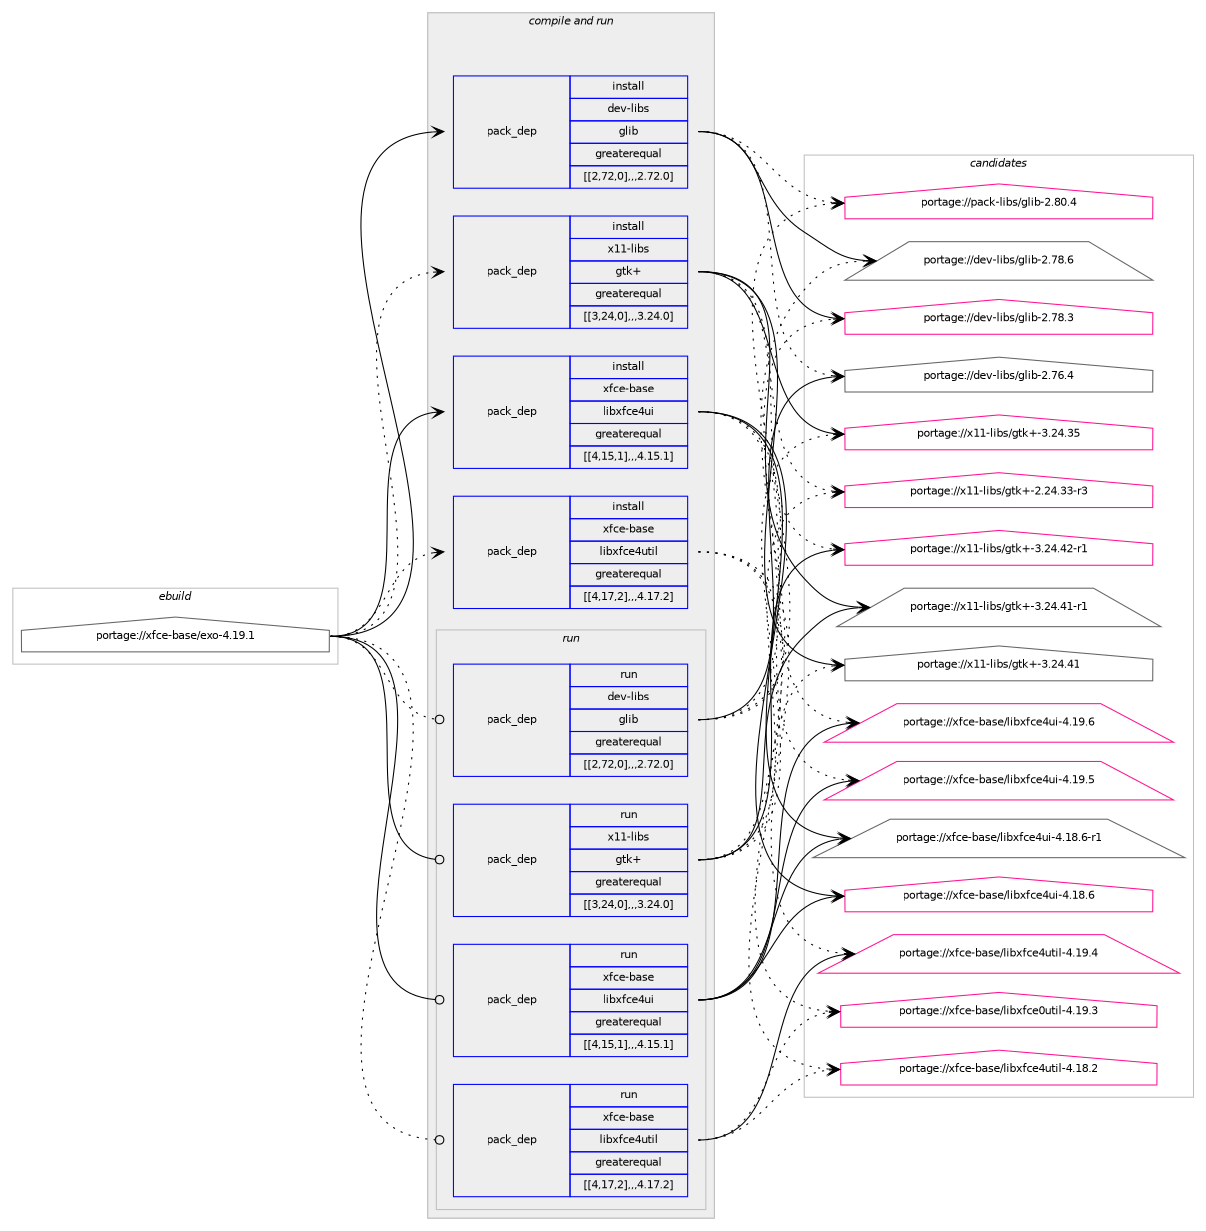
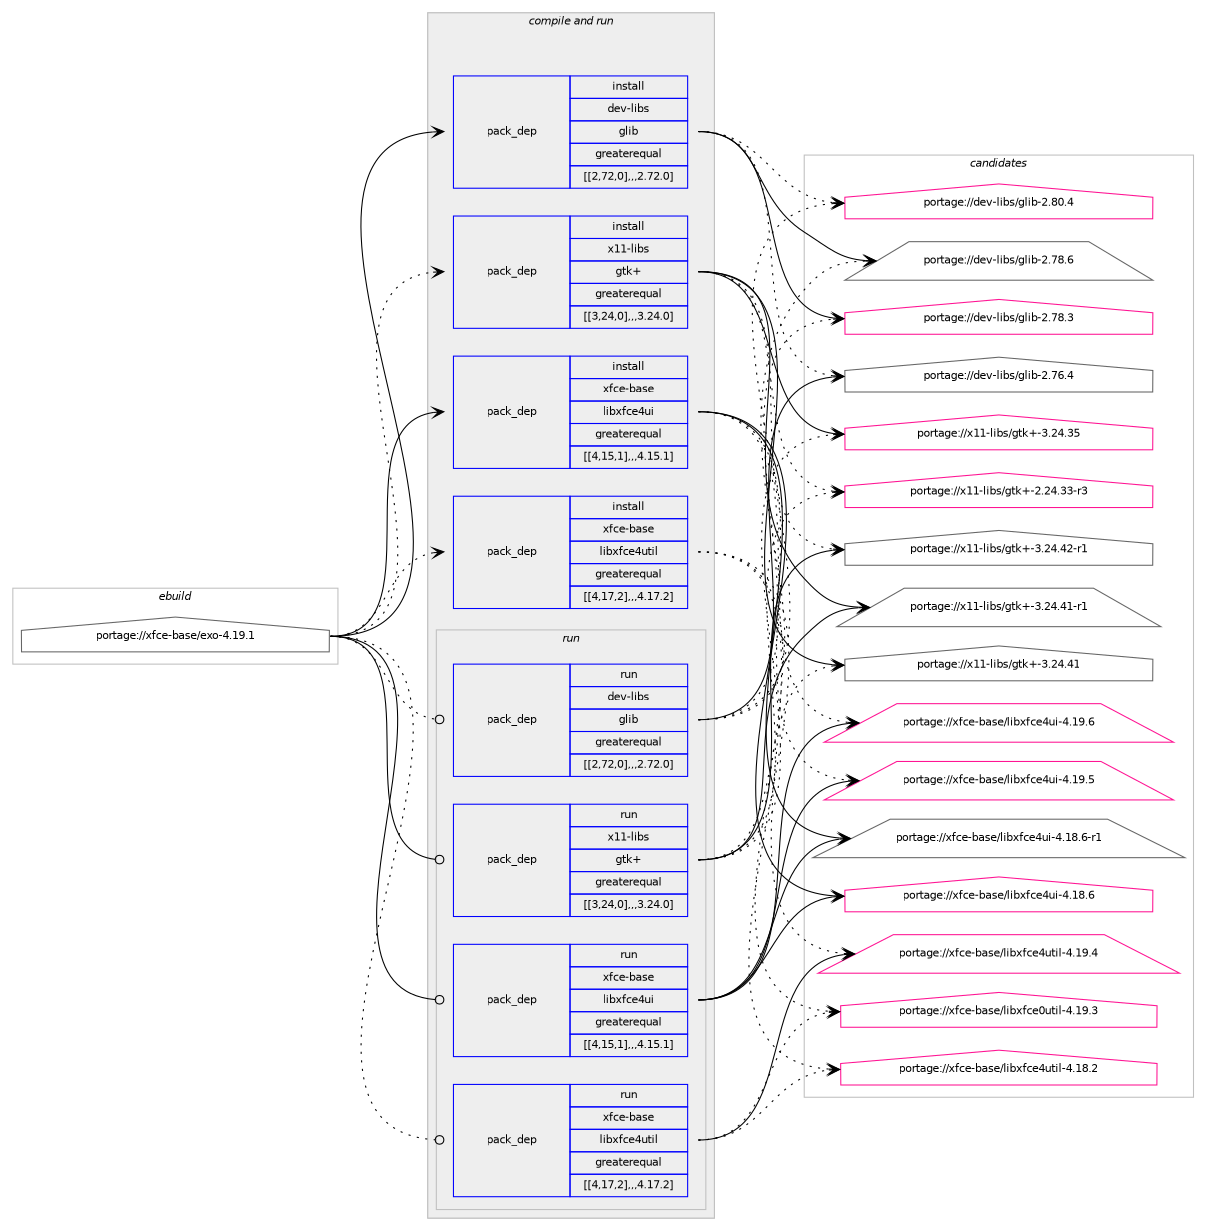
node "portage://pack-libs/glib-2.80.4": label "portage://pack-libs/glib-2.80.4" -> "portage://dev-libs/glib-2.80.4"
node "portage://x11-libs/gtk+-3.24.42-r1": color deeppink -> gray40
